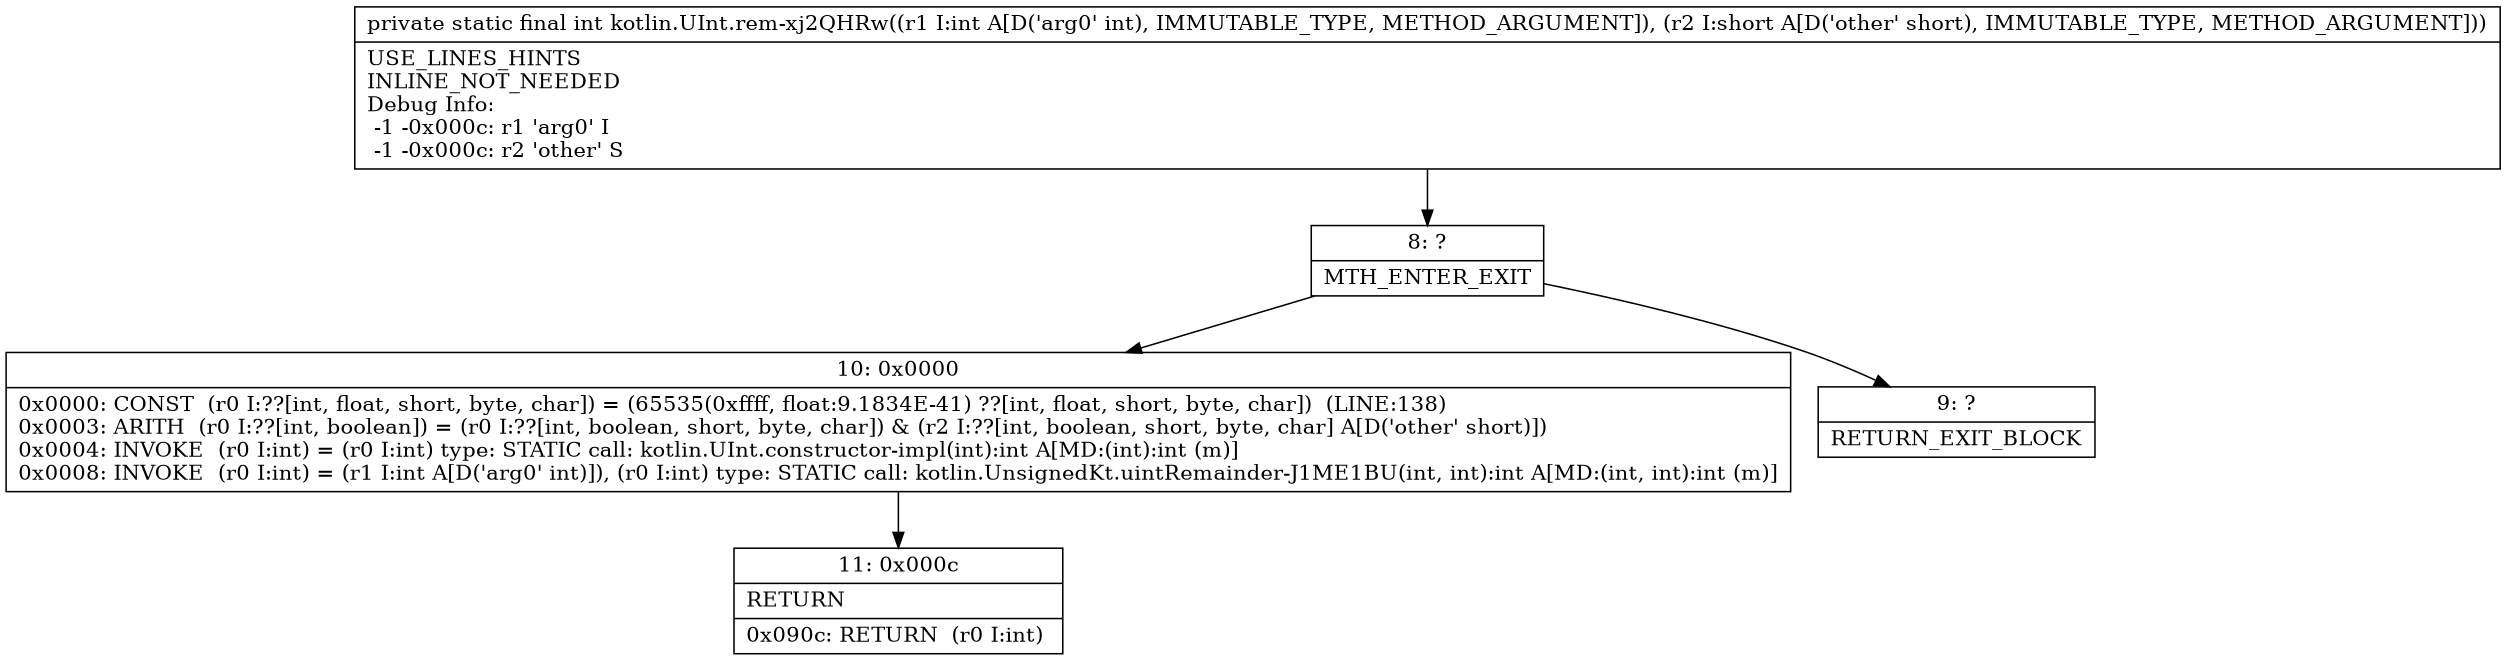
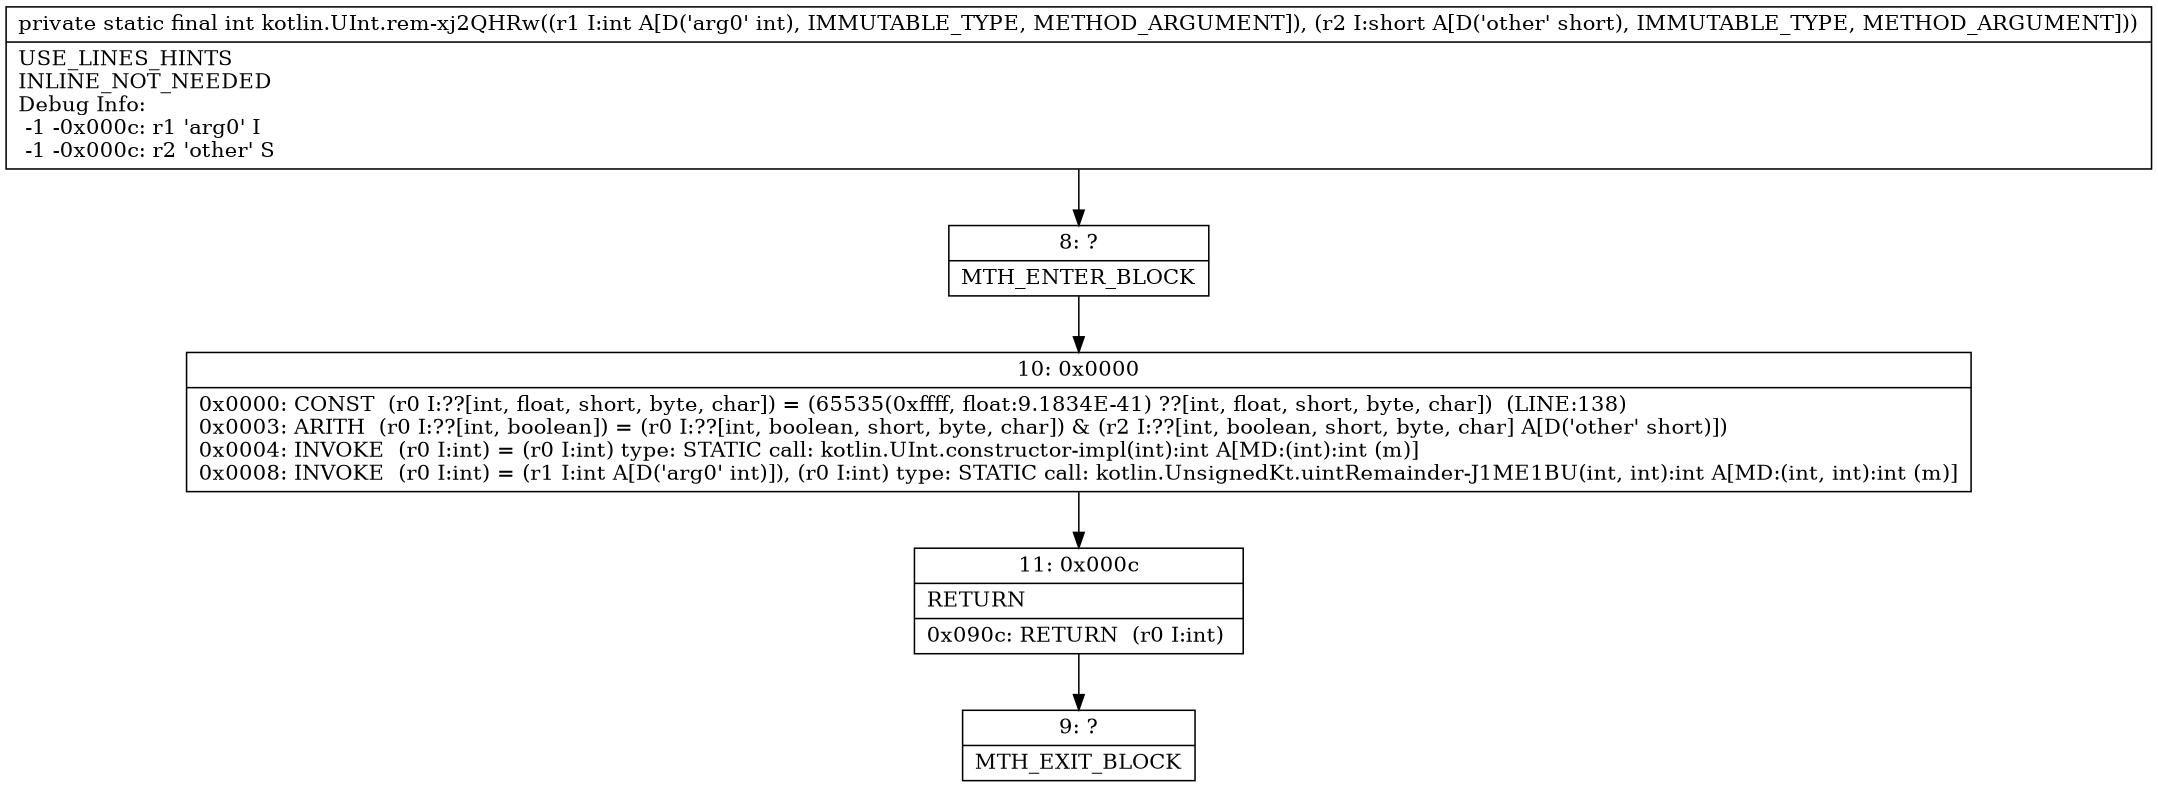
node "8: ?": text "MTH_ENTER_EXIT" -> "MTH_ENTER_BLOCK"
edge "8: ?" -> "9: ?": now "11: 0x000c" -> "9: ?"
node "9: ?": text "RETURN_EXIT_BLOCK" -> "MTH_EXIT_BLOCK"
